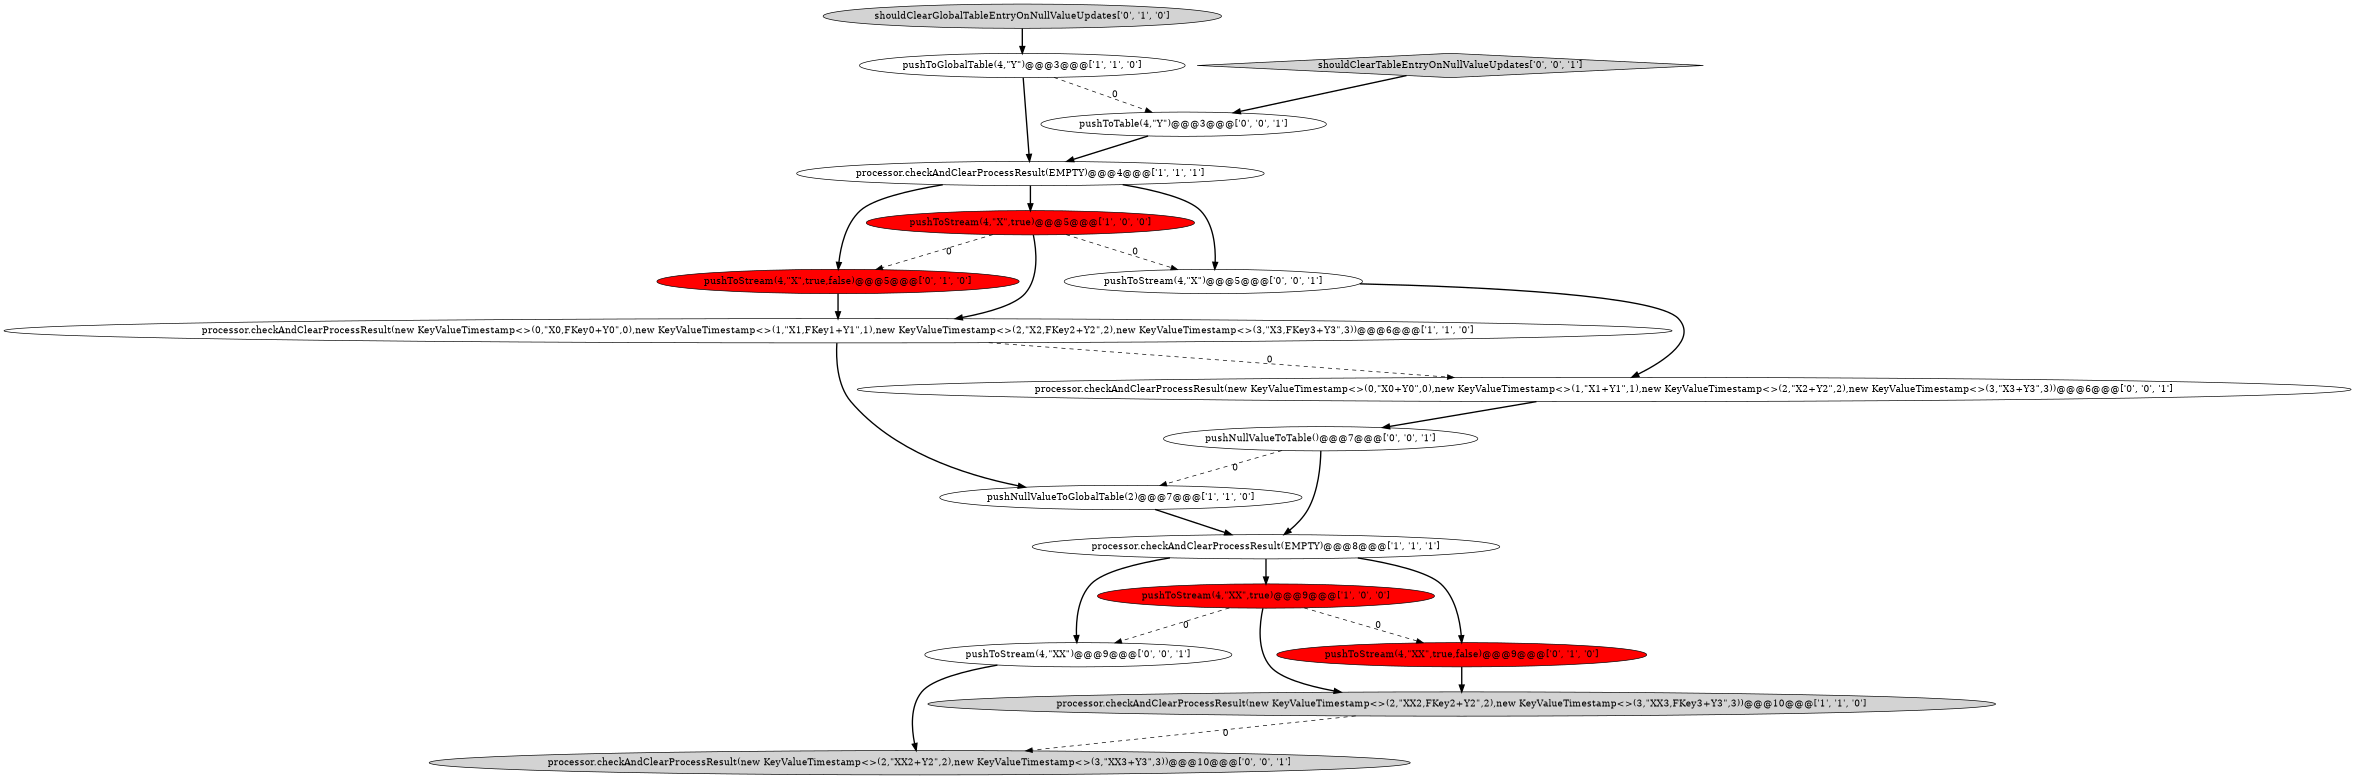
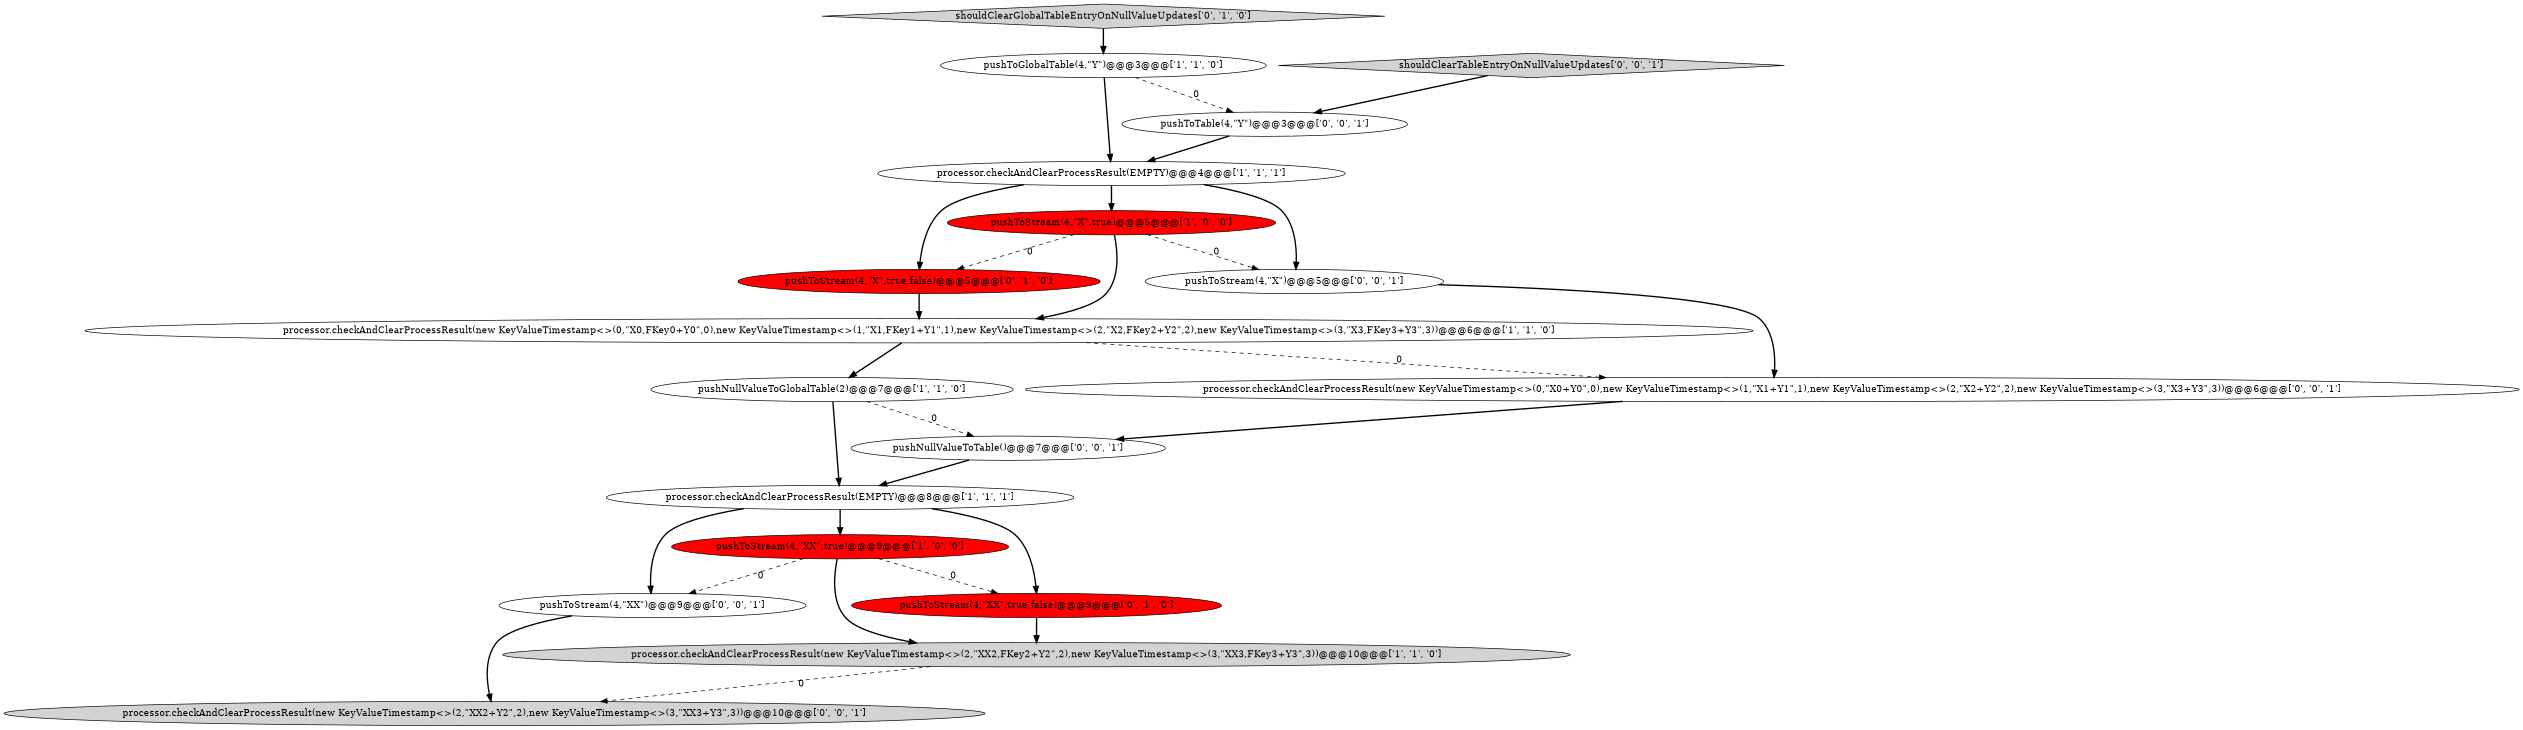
node "shouldClearGlobalTableEntryOnNullValueUpdates['0', '1', '0']": shape ellipse -> diamond
edge "pushNullValueToTable()@@@7@@@['0', '0', '1']" -> "pushNullValueToGlobalTable(2)@@@7@@@['1', '1', '0']": reversed
